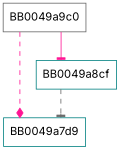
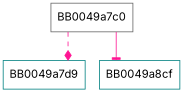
node "BB0049a9c0": label "BB0049a9c0" -> "BB0049a7c0"
edge "BB0049a8cf" -> "BB0049a7d9": removed
